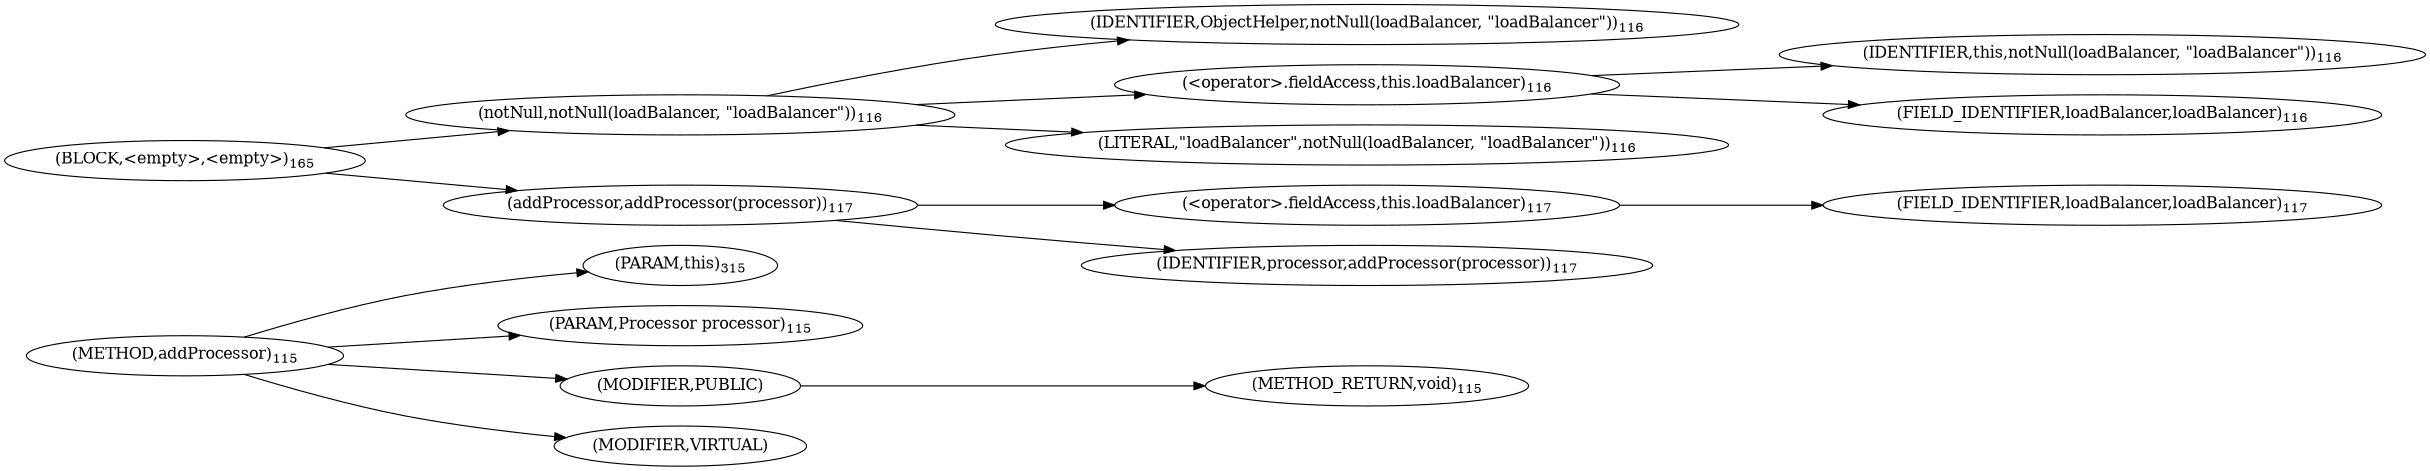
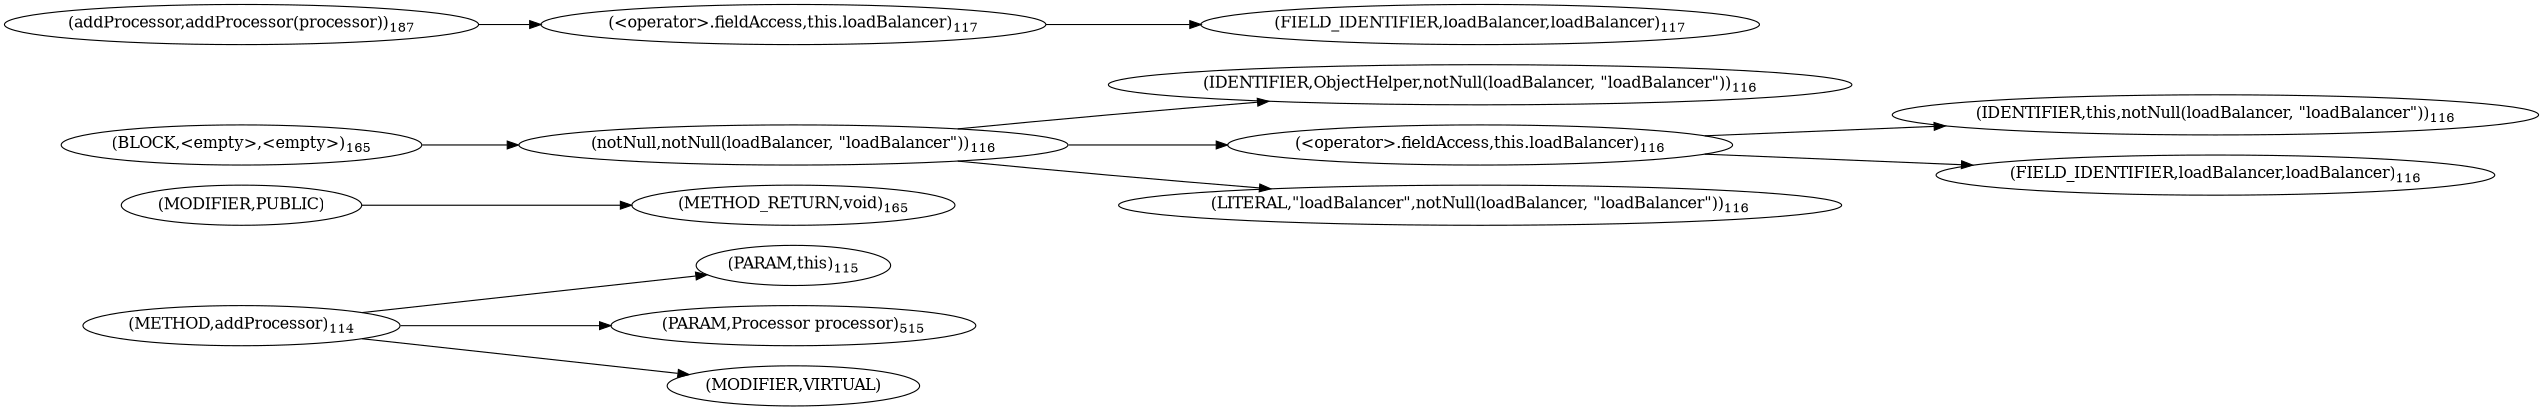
edge "(BLOCK,<empty>,<empty>)" -> "(addProcessor,addProcessor(processor))": removed
node "(addProcessor,addProcessor(processor))": text "117" -> "187"
node "(PARAM,this)": text "315" -> "115"
node "(IDENTIFIER,processor,addProcessor(processor))": removed
node "(PARAM,Processor processor)": text "115" -> "515"
node "(METHOD,addProcessor)": text "115" -> "114"
edge "(METHOD,addProcessor)" -> "(MODIFIER,PUBLIC)": removed
node "(METHOD_RETURN,void)": text "115" -> "165"
